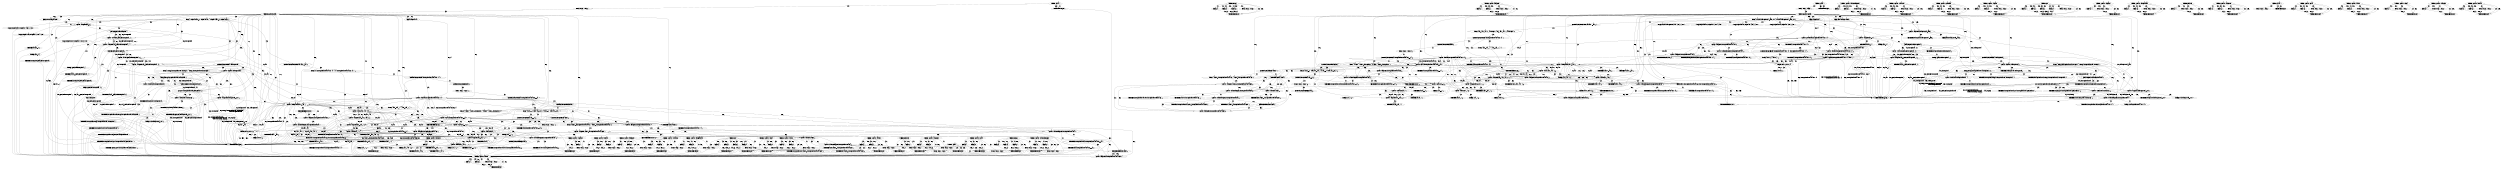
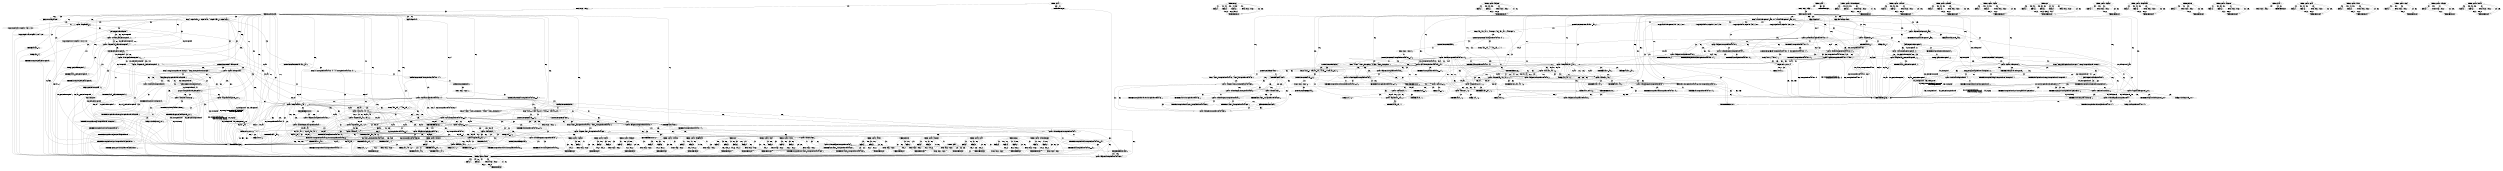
edge "(<operator>.greaterThan,insn_regs_intel_sorted[0].insn > id)" -> "(IDENTIFIER,id,insn_regs_intel_sorted[0].insn > id)": label "DDG: 0" -> "AST: "
edge "(<operator>.fieldAccess,insn_regs_intel_sorted[last].insn)" -> "(<operator>.fieldAccess,insn_regs_intel_sorted[0].insn)": now "(<operator>.greaterThan,insn_regs_intel_sorted[0].insn > id)" -> "(<operator>.fieldAccess,insn_regs_intel_sorted[0].insn)"
